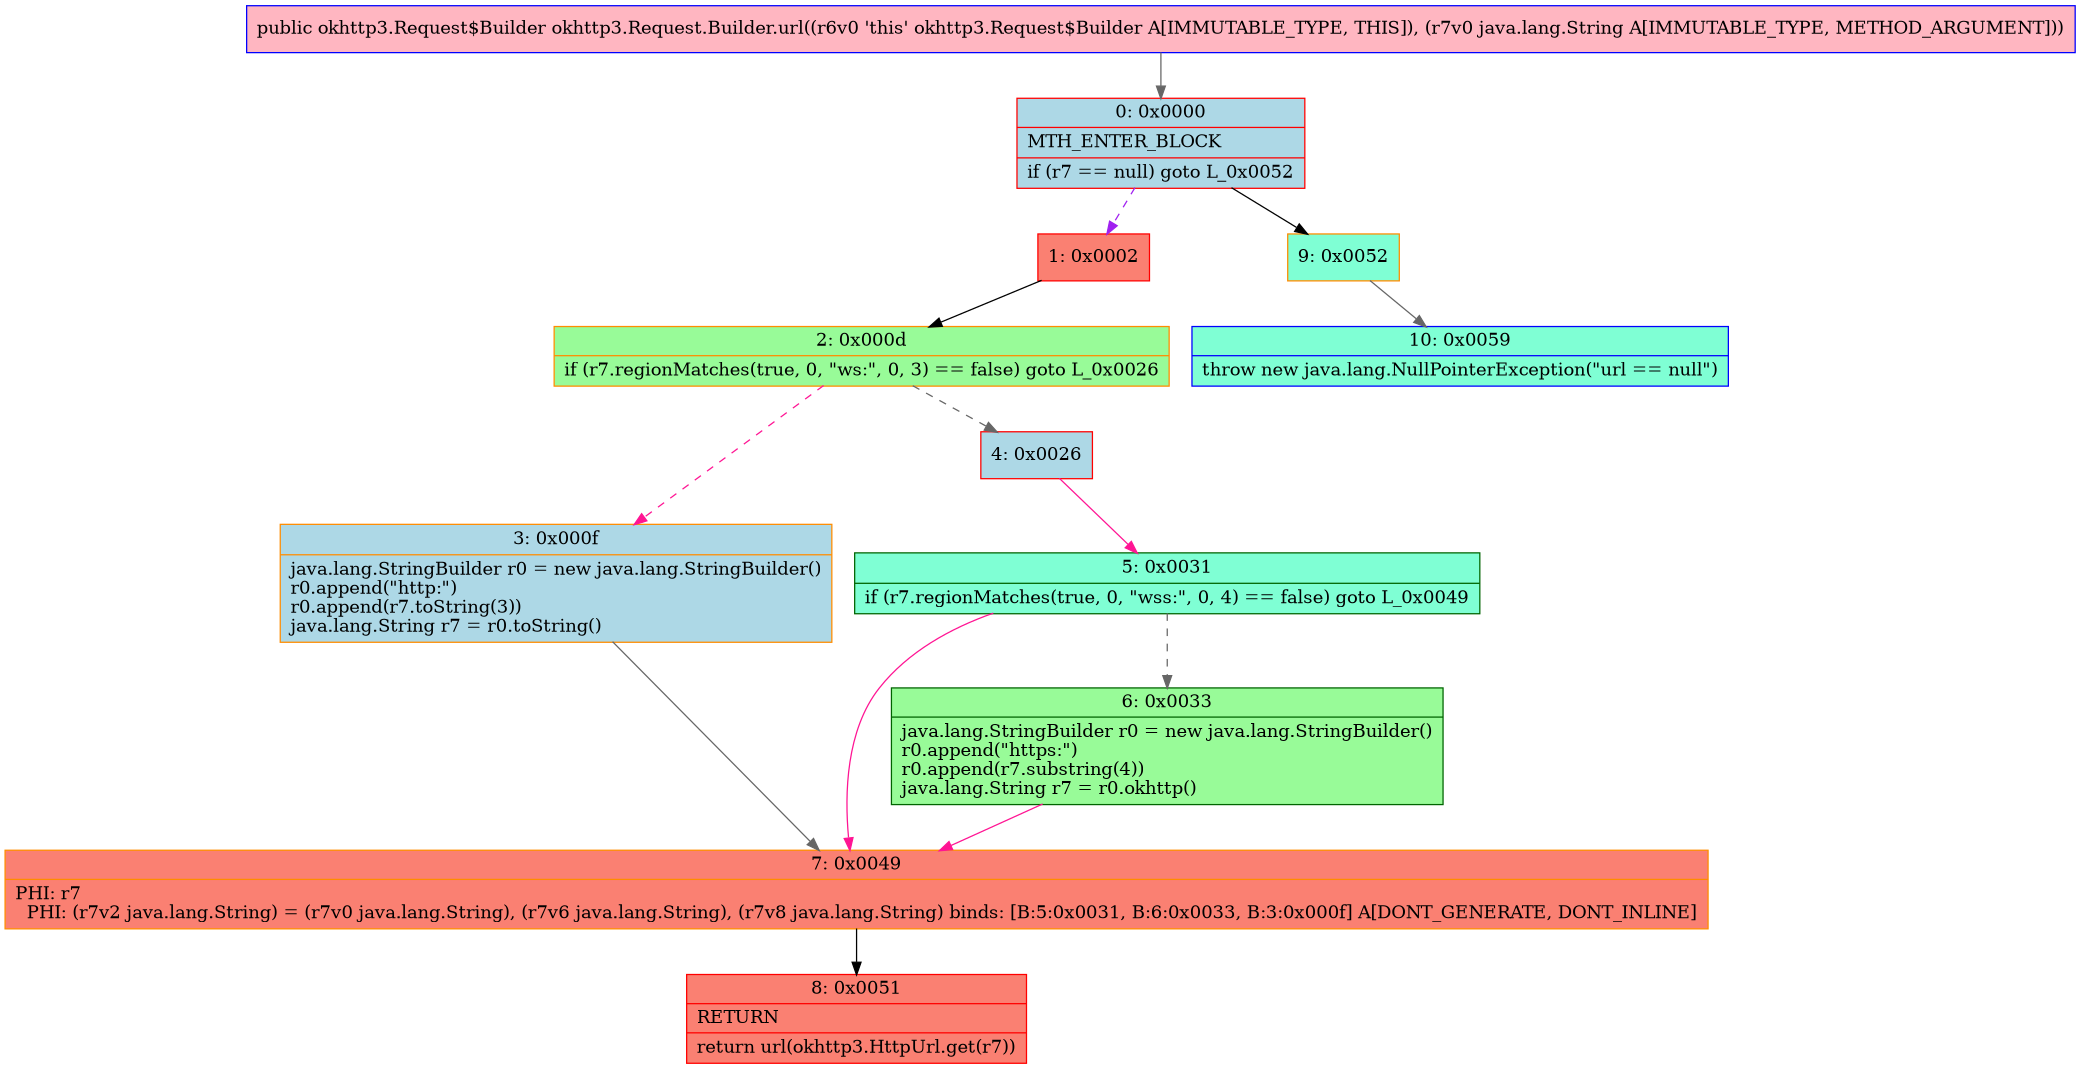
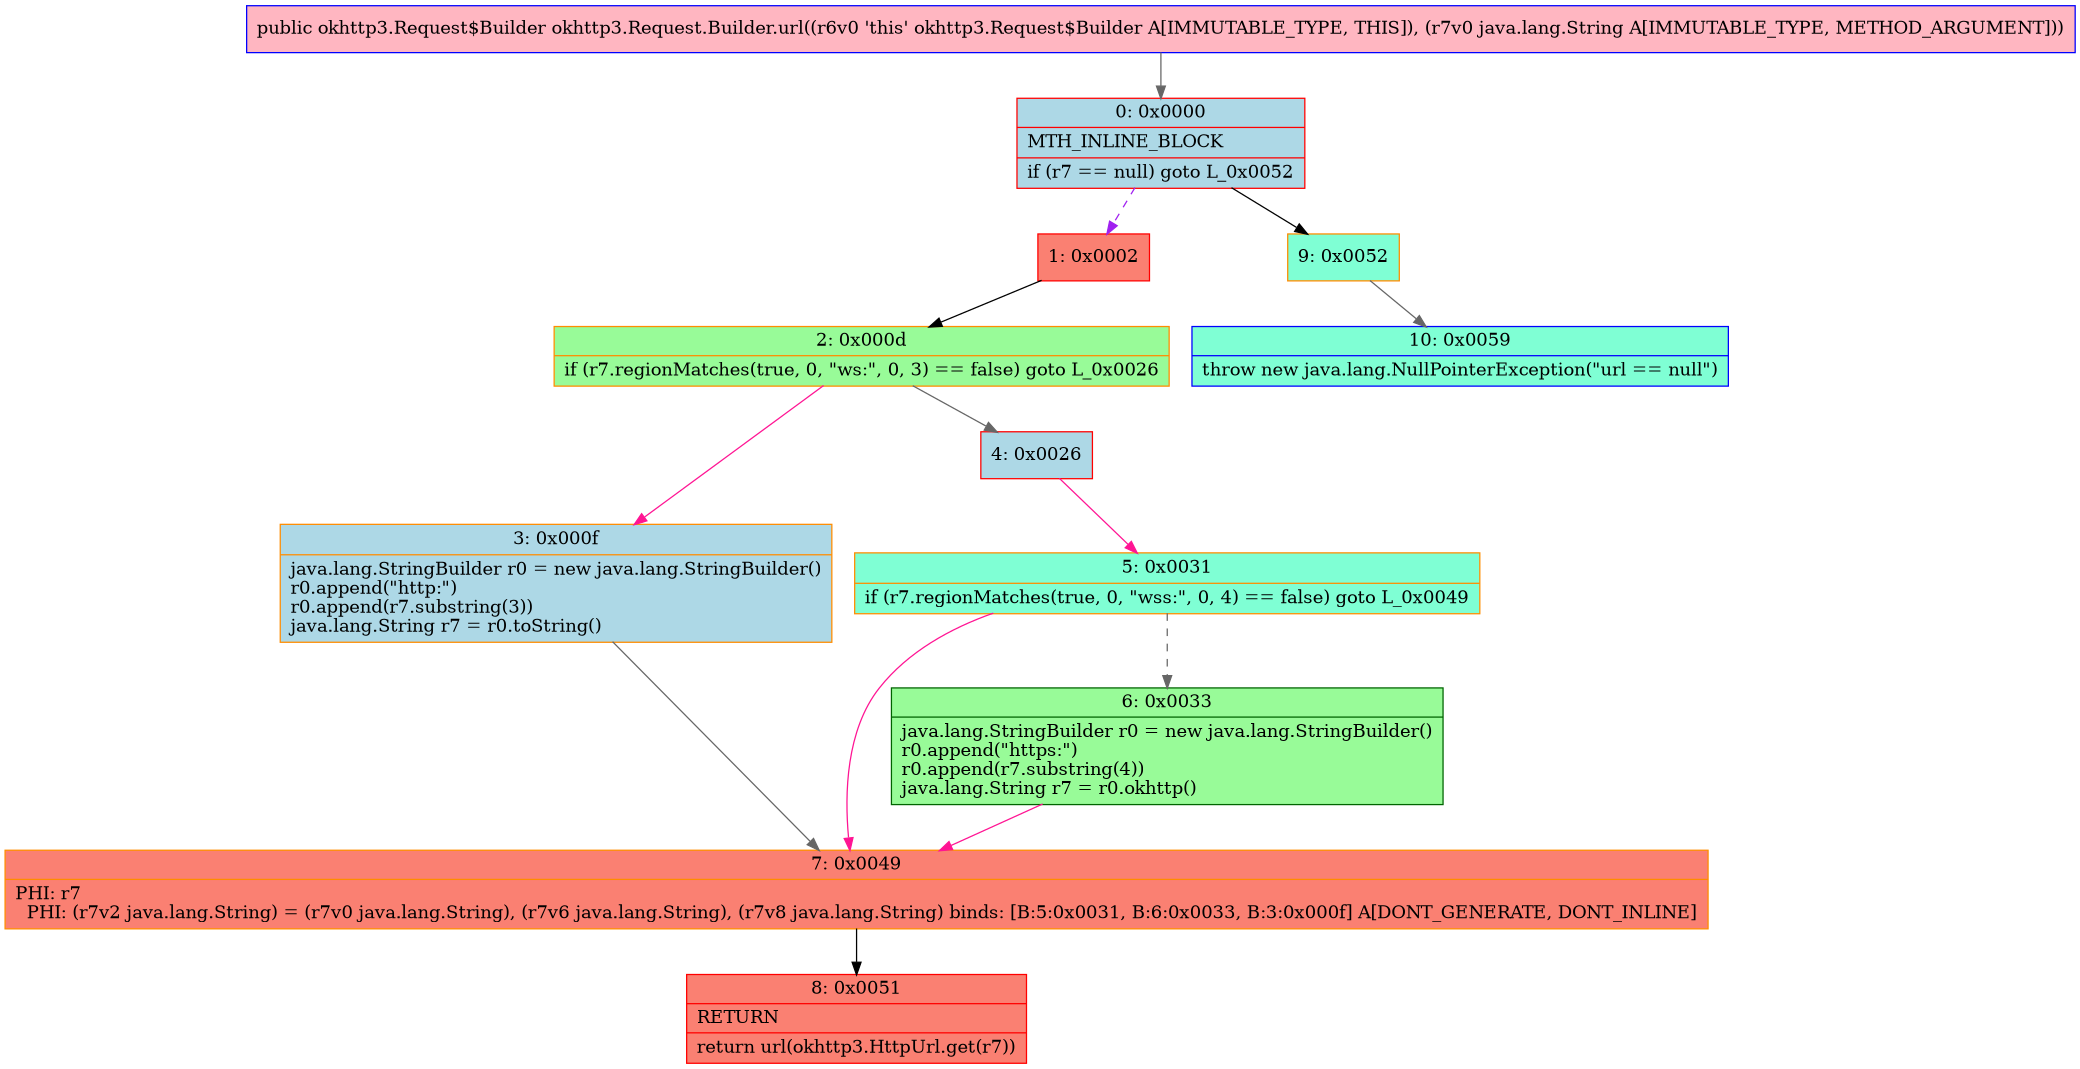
node "0: 0x0000": text "MTH_ENTER_BLOCK" -> "MTH_INLINE_BLOCK"
edge "2: 0x000d" -> "4: 0x0026": style dashed -> solid
edge "2: 0x000d" -> "3: 0x000f": style dashed -> solid
node "5: 0x0031": color darkgreen -> darkorange
node "3: 0x000f": text "r0.append(r7.toString(3))" -> "r0.append(r7.substring(3))"
